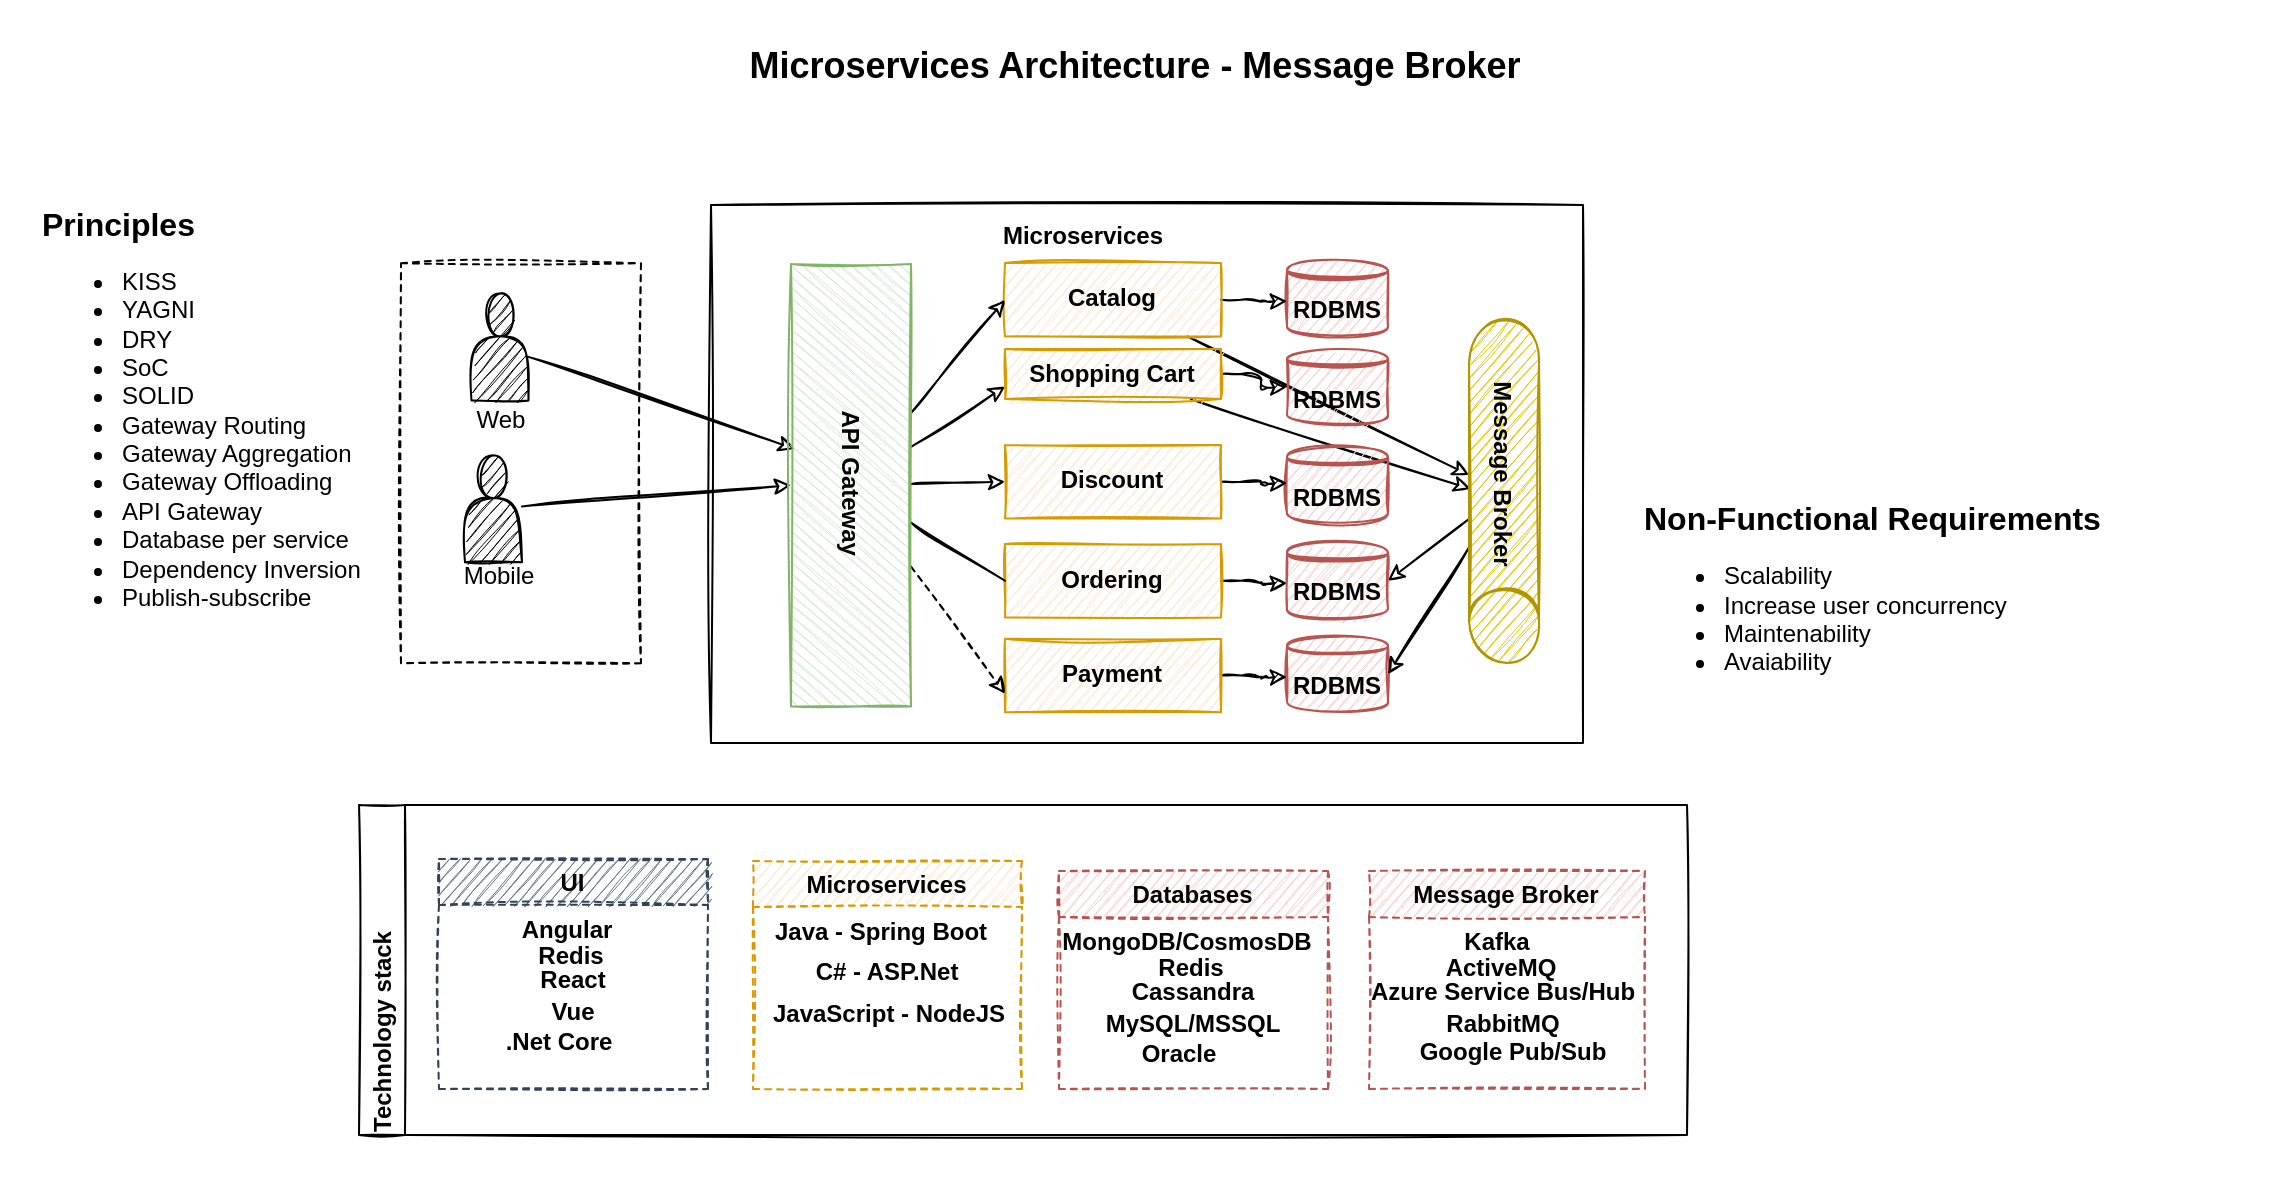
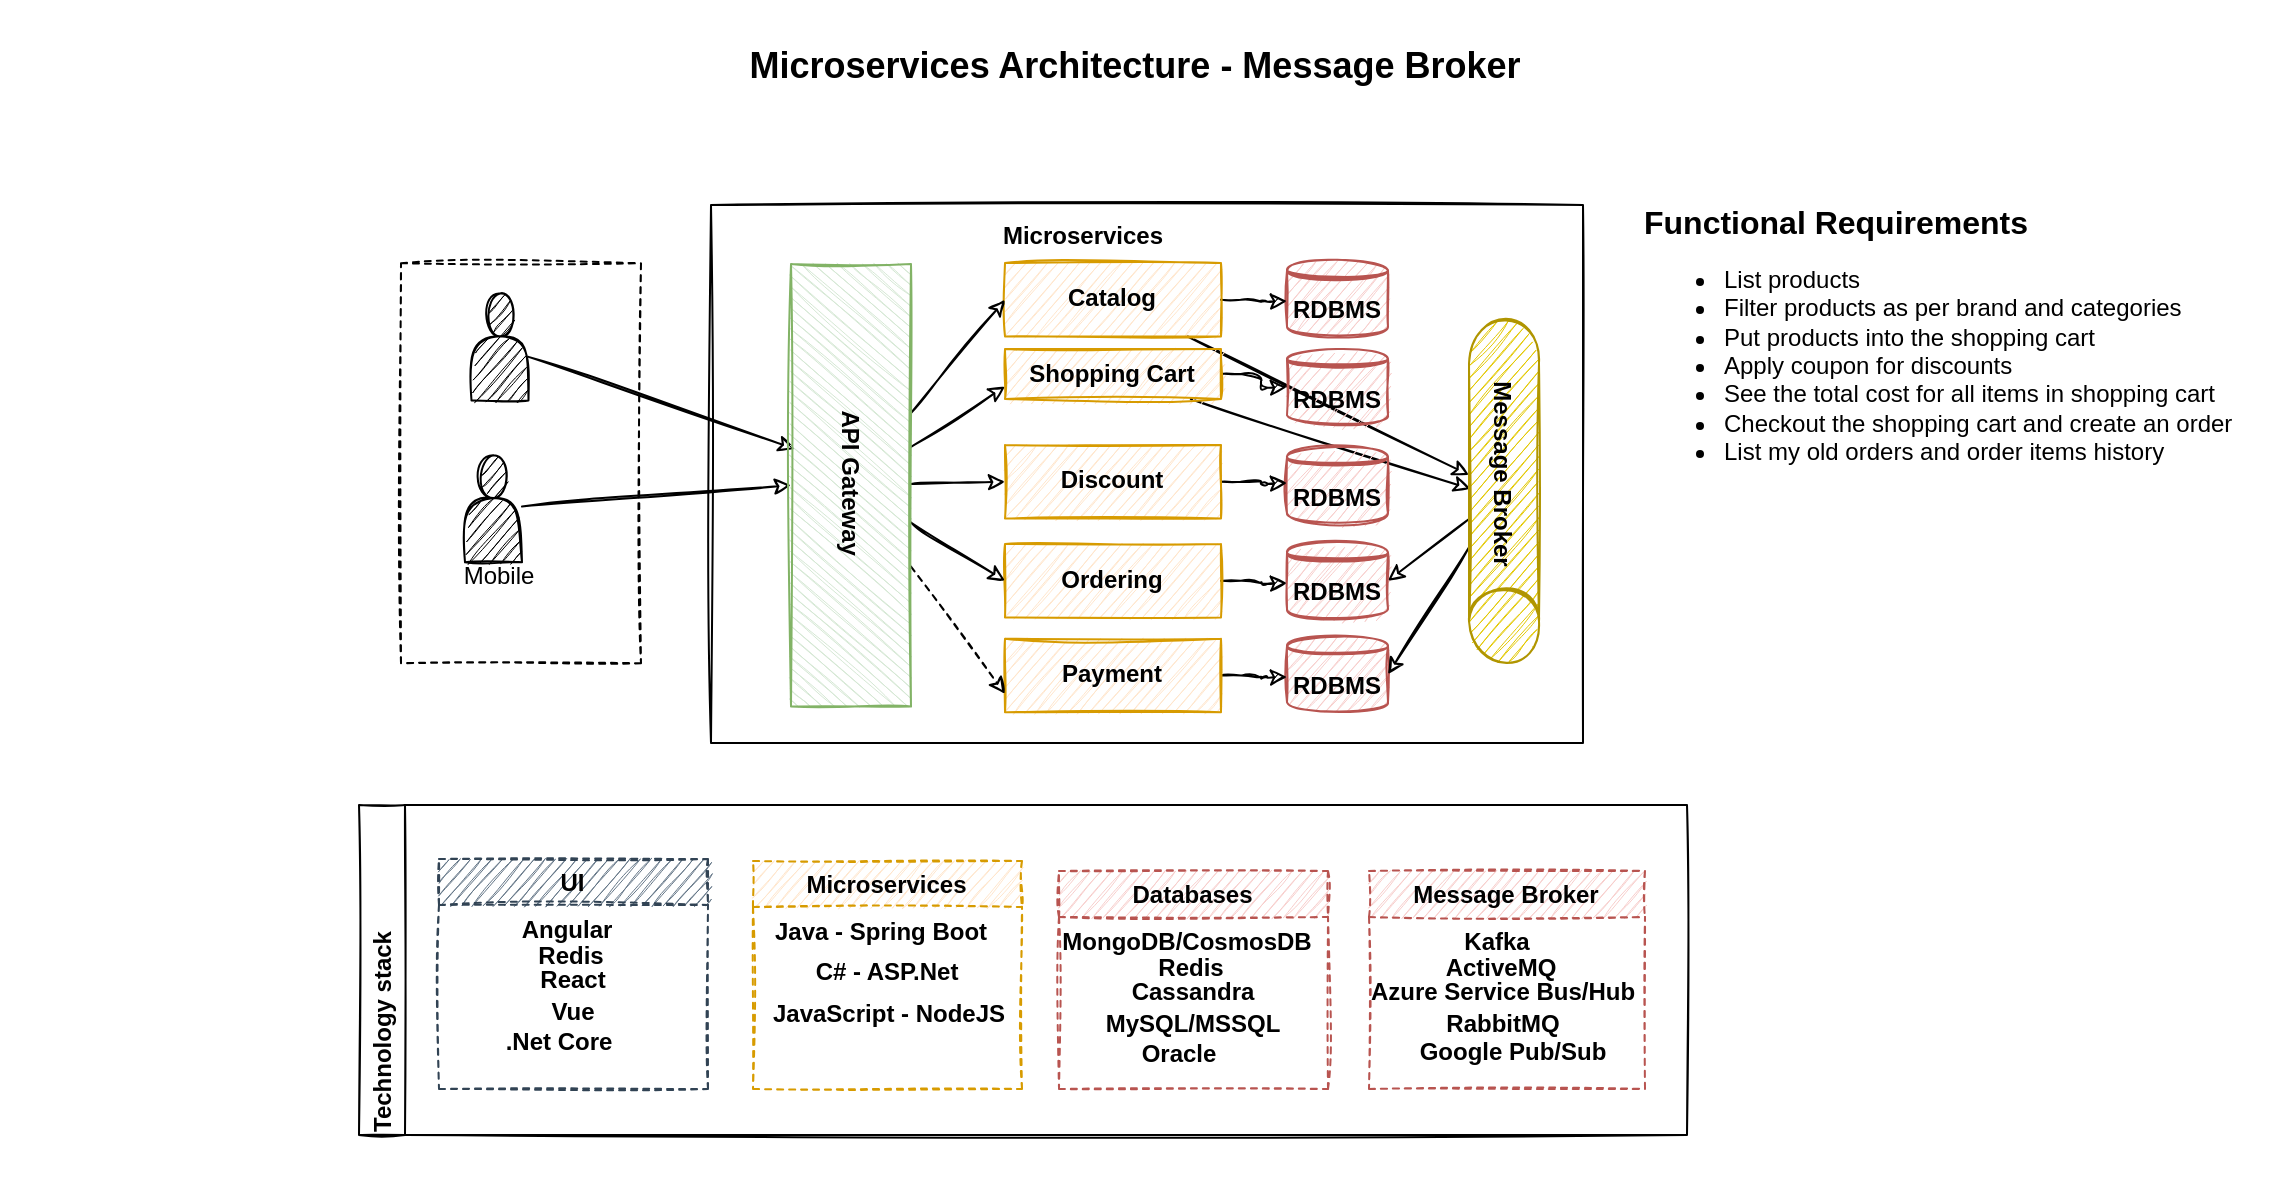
node "Functional Requirements List products Filter products as per brand and categories Put products into the shopping cart Apply coupon for discounts See the total cost for all items in shopping cart Checkout the shopping cart and create an order List my old orders and order items history": added
node "PrinciplesKISS YAGNI DRY SoC SOLID Gateway Routing Gateway Aggregation Gateway Offloading API Gateway Database per service Dependency Inversion Publish-subscribe": removed
node "Web": removed
edge "API Gateway" -- "Ordering": arrowhead none -> classic
node "Non-Functional Requirements Scalability Increase user concurrency Maintenability Avaiability": removed
